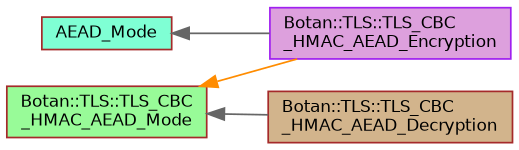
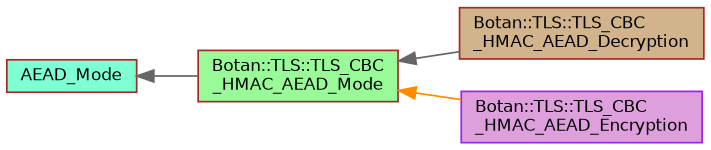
edge "Botan::TLS::TLS_CBC _HMAC_AEAD_Encryption" -> "AEAD_Mode": now "Botan::TLS::TLS_CBC _HMAC_AEAD_Mode" -> "AEAD_Mode"
